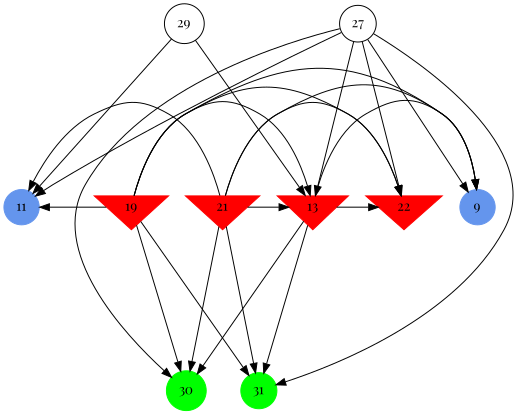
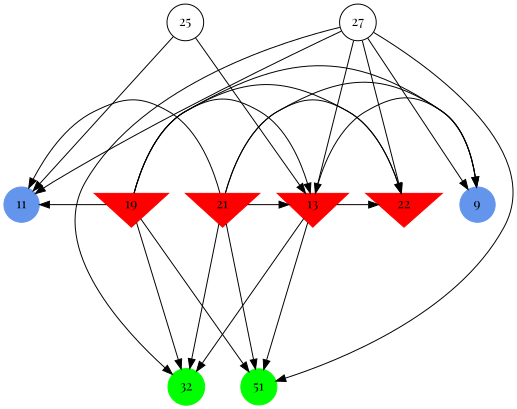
node "29": label "29" -> "25"
node "30": label "30" -> "32"
node "31": label "31" -> "51"
